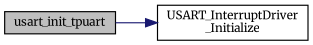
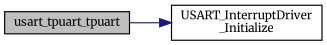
node "usart_init_tpuart": label "usart_init_tpuart" -> "usart_tpuart_tpuart"
